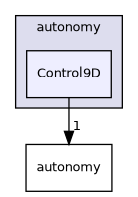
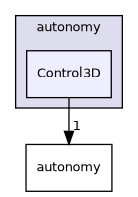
node "Control9D": label "Control9D" -> "Control3D"
